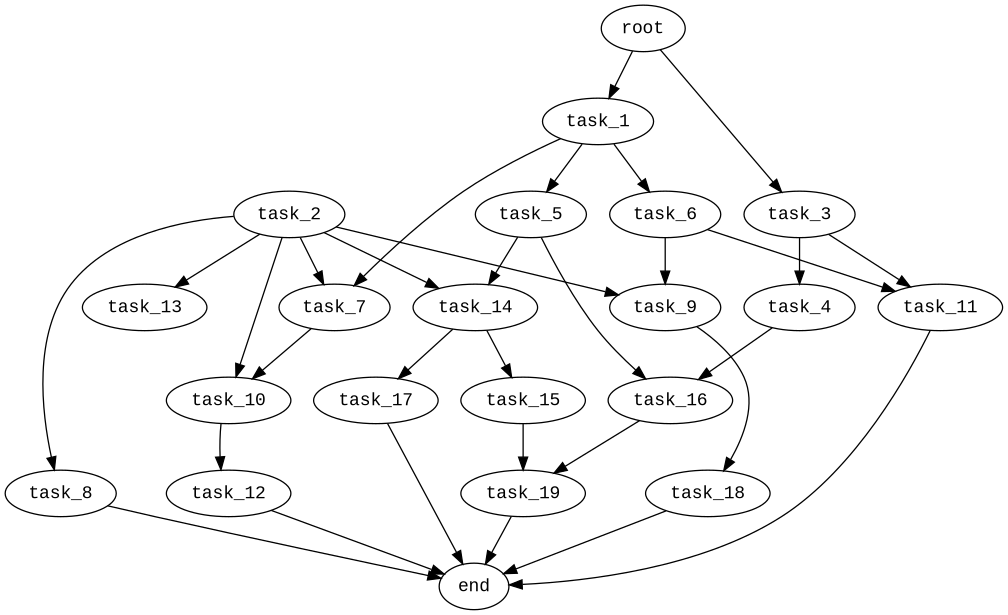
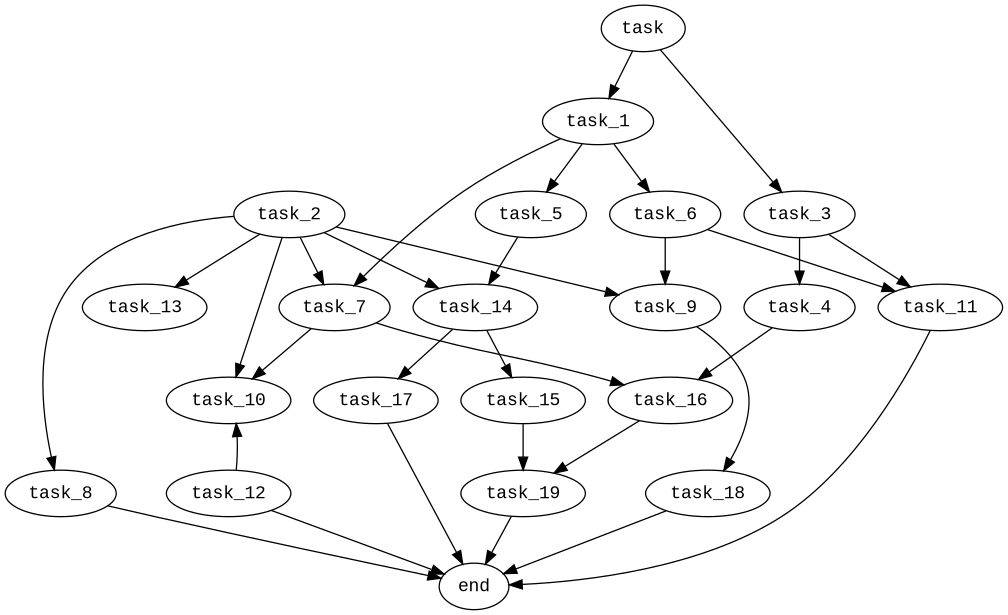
node "root": label "root" -> "task"
edge "task_5" -> "task_16": now "task_7" -> "task_16"
edge "task_10" -> "task_12": reversed
